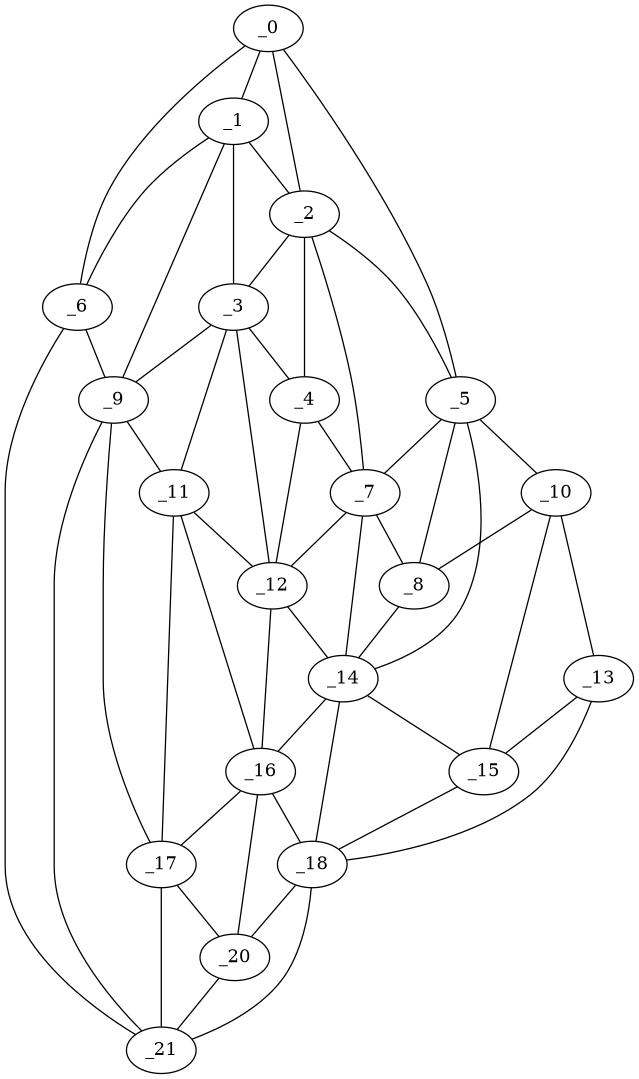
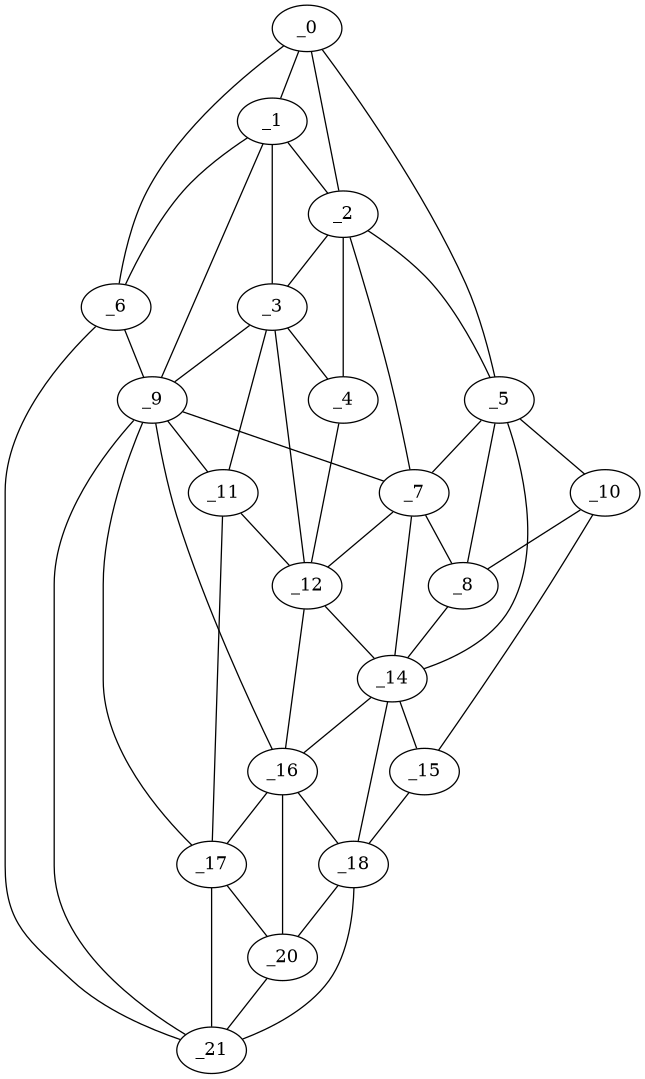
edge "_4" -- "_7": now "_9" -- "_7"
edge "_11" -- "_16": now "_9" -- "_16"
node "_13": removed
